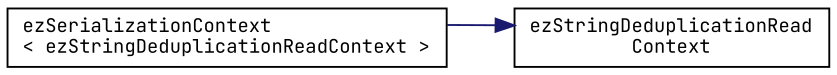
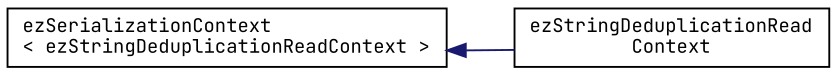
edge "ezSerializationContext < ezStringDeduplicationReadContext >" -> "ezStringDeduplicationRead Context": reversed
